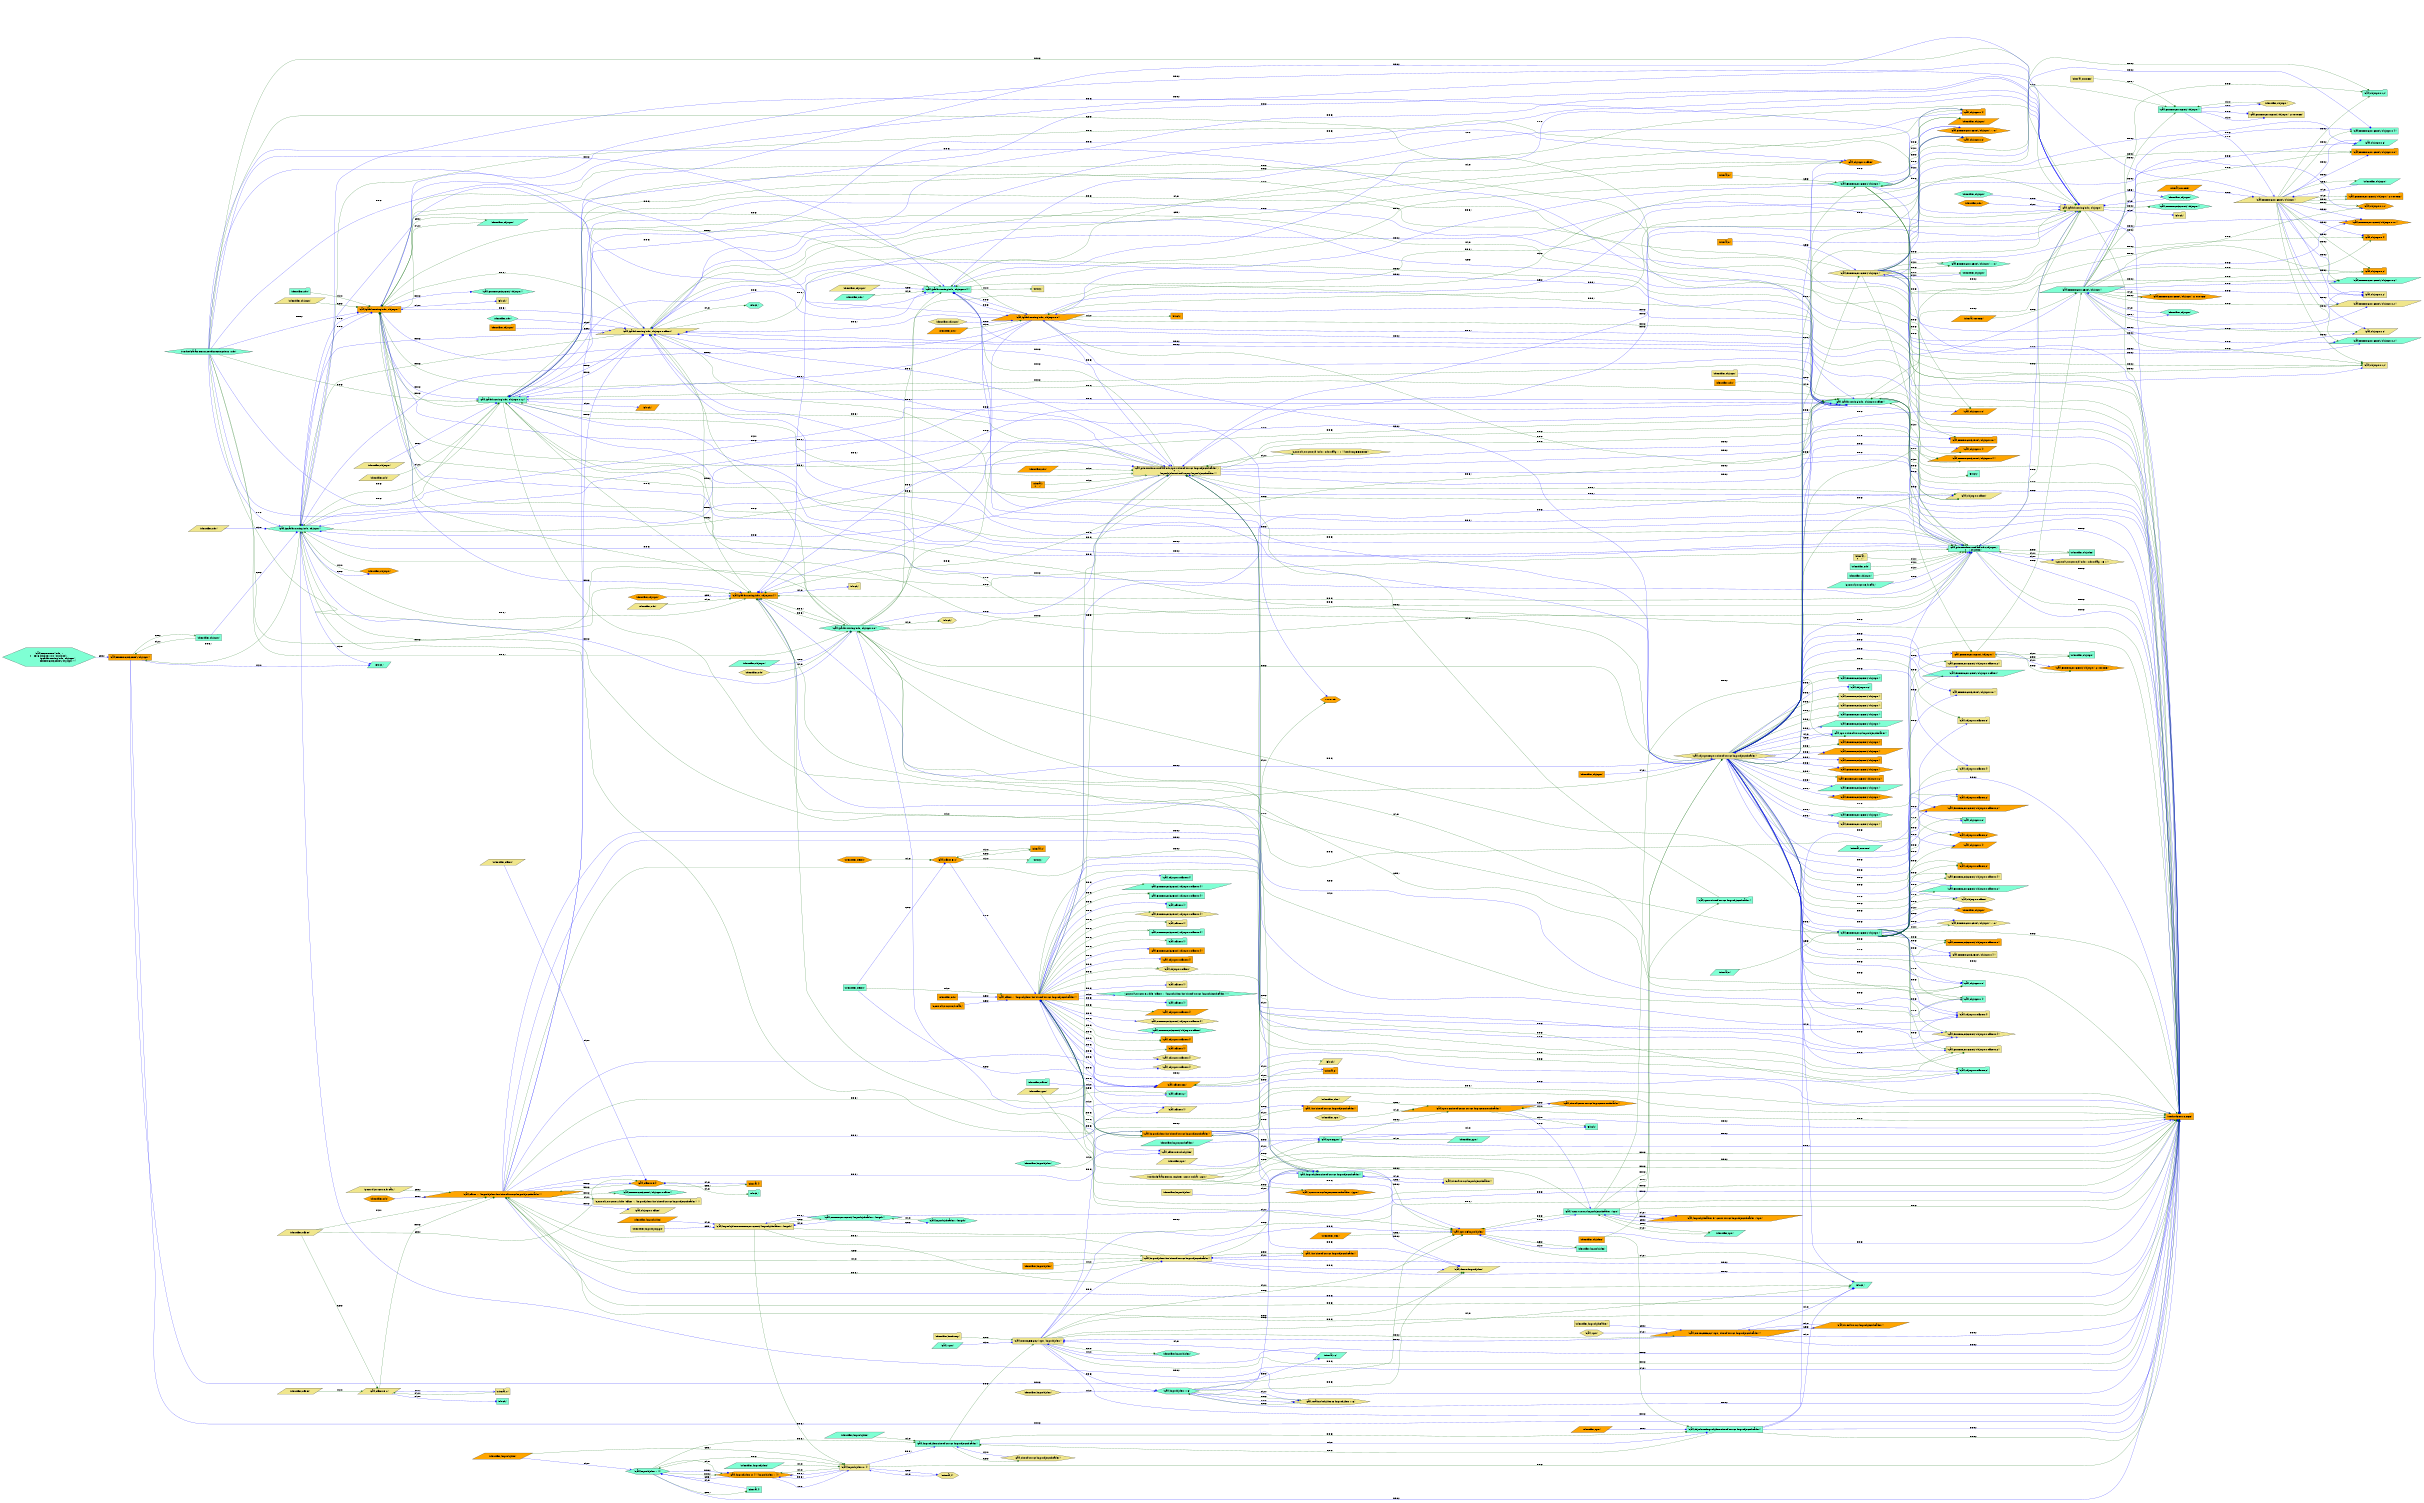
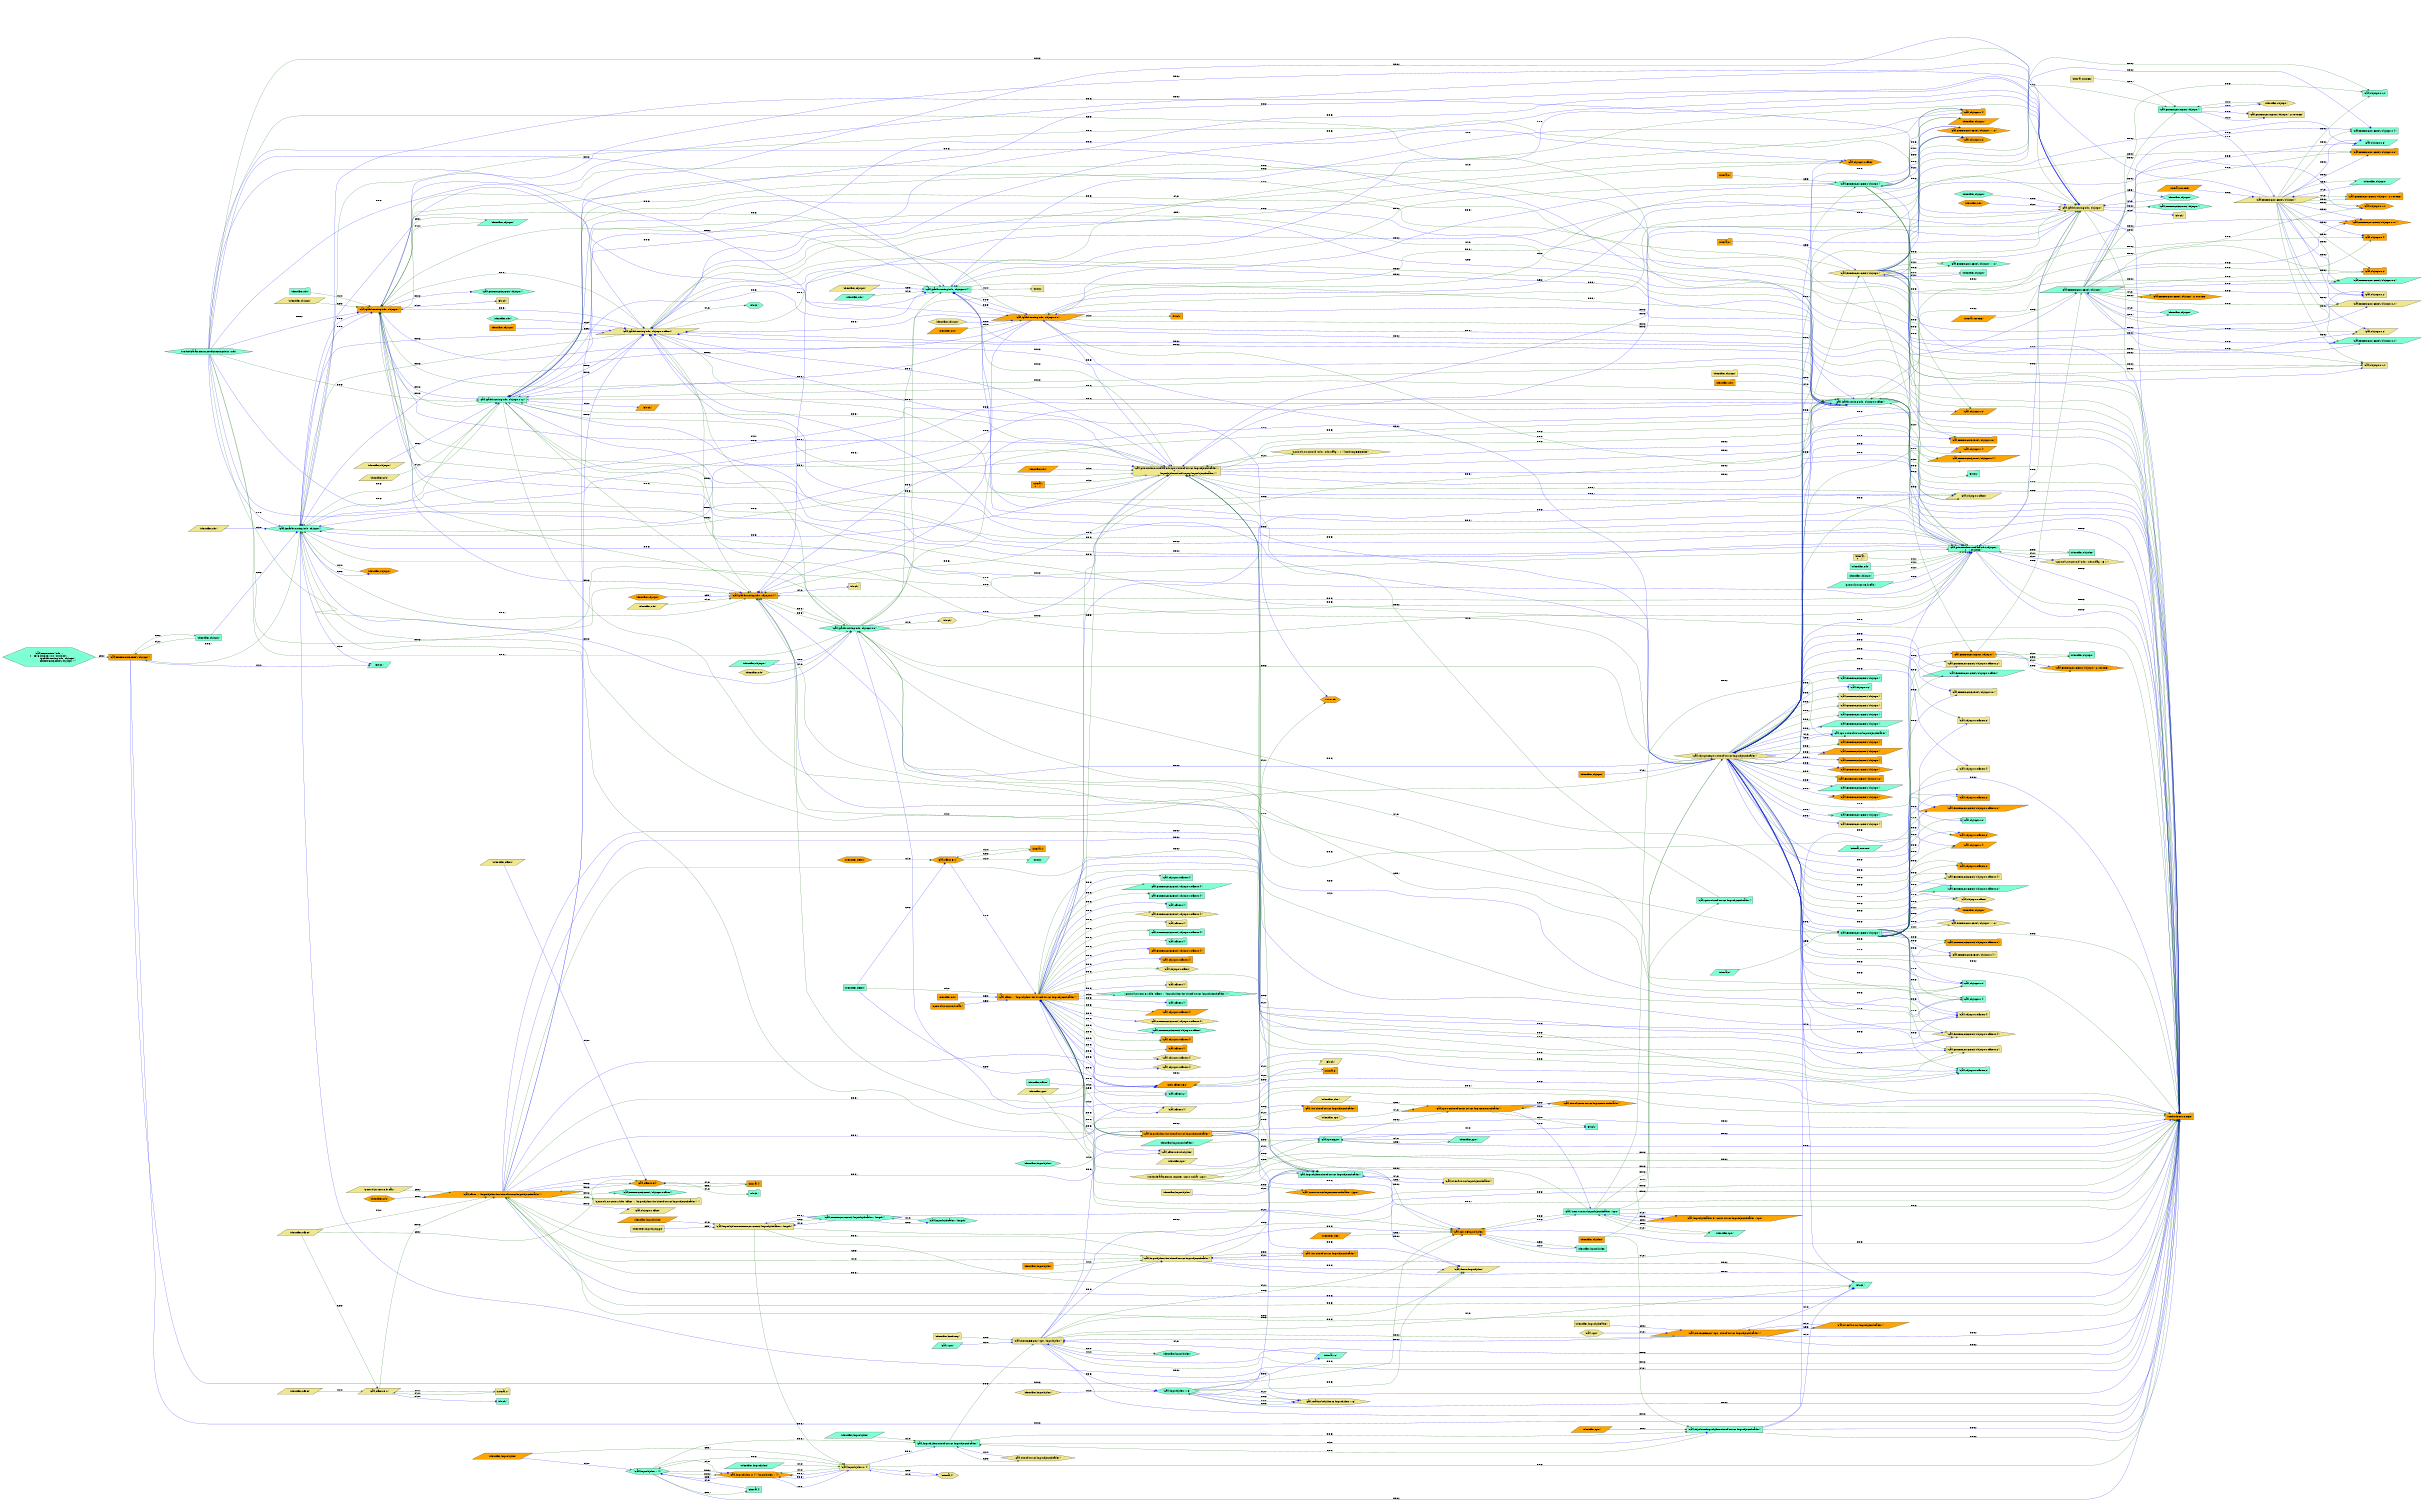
node "(Call,offset+=8)": label "(Call,offset+=8)" -> "(Link,offset+=8)"
edge "(Call,tptr+=sizeof(const struct lmp_common_header))" -> "(MethodReturn,RET)": removed, label "DDG:"
edge "(Identifier,lmp_com_header)" -> "(Call,tptr=pptr)": color blue -> darkgreen
edge "(Call,tptr=pptr)" -> "(Identifier,pptr)": added, label "CFG:"
